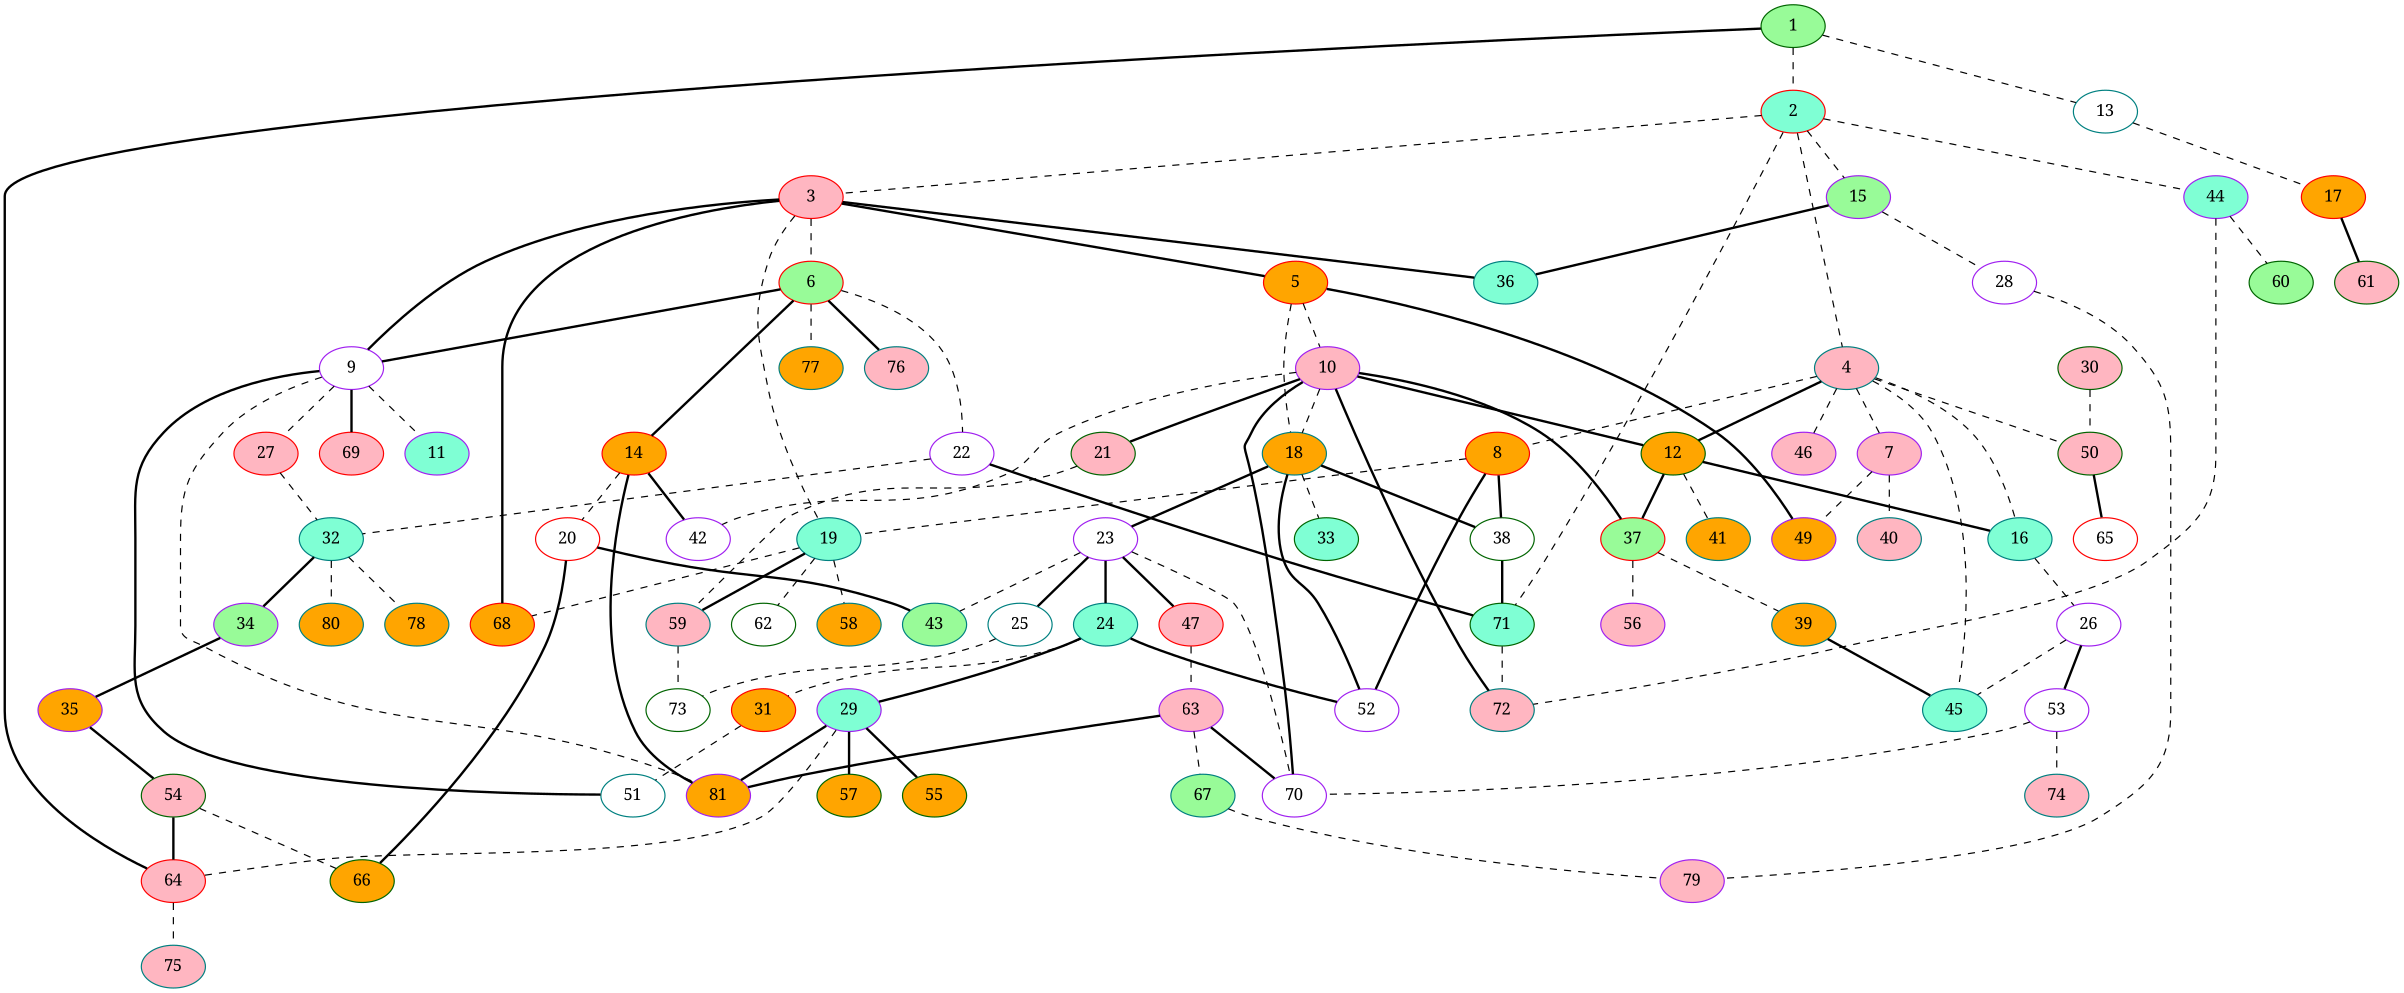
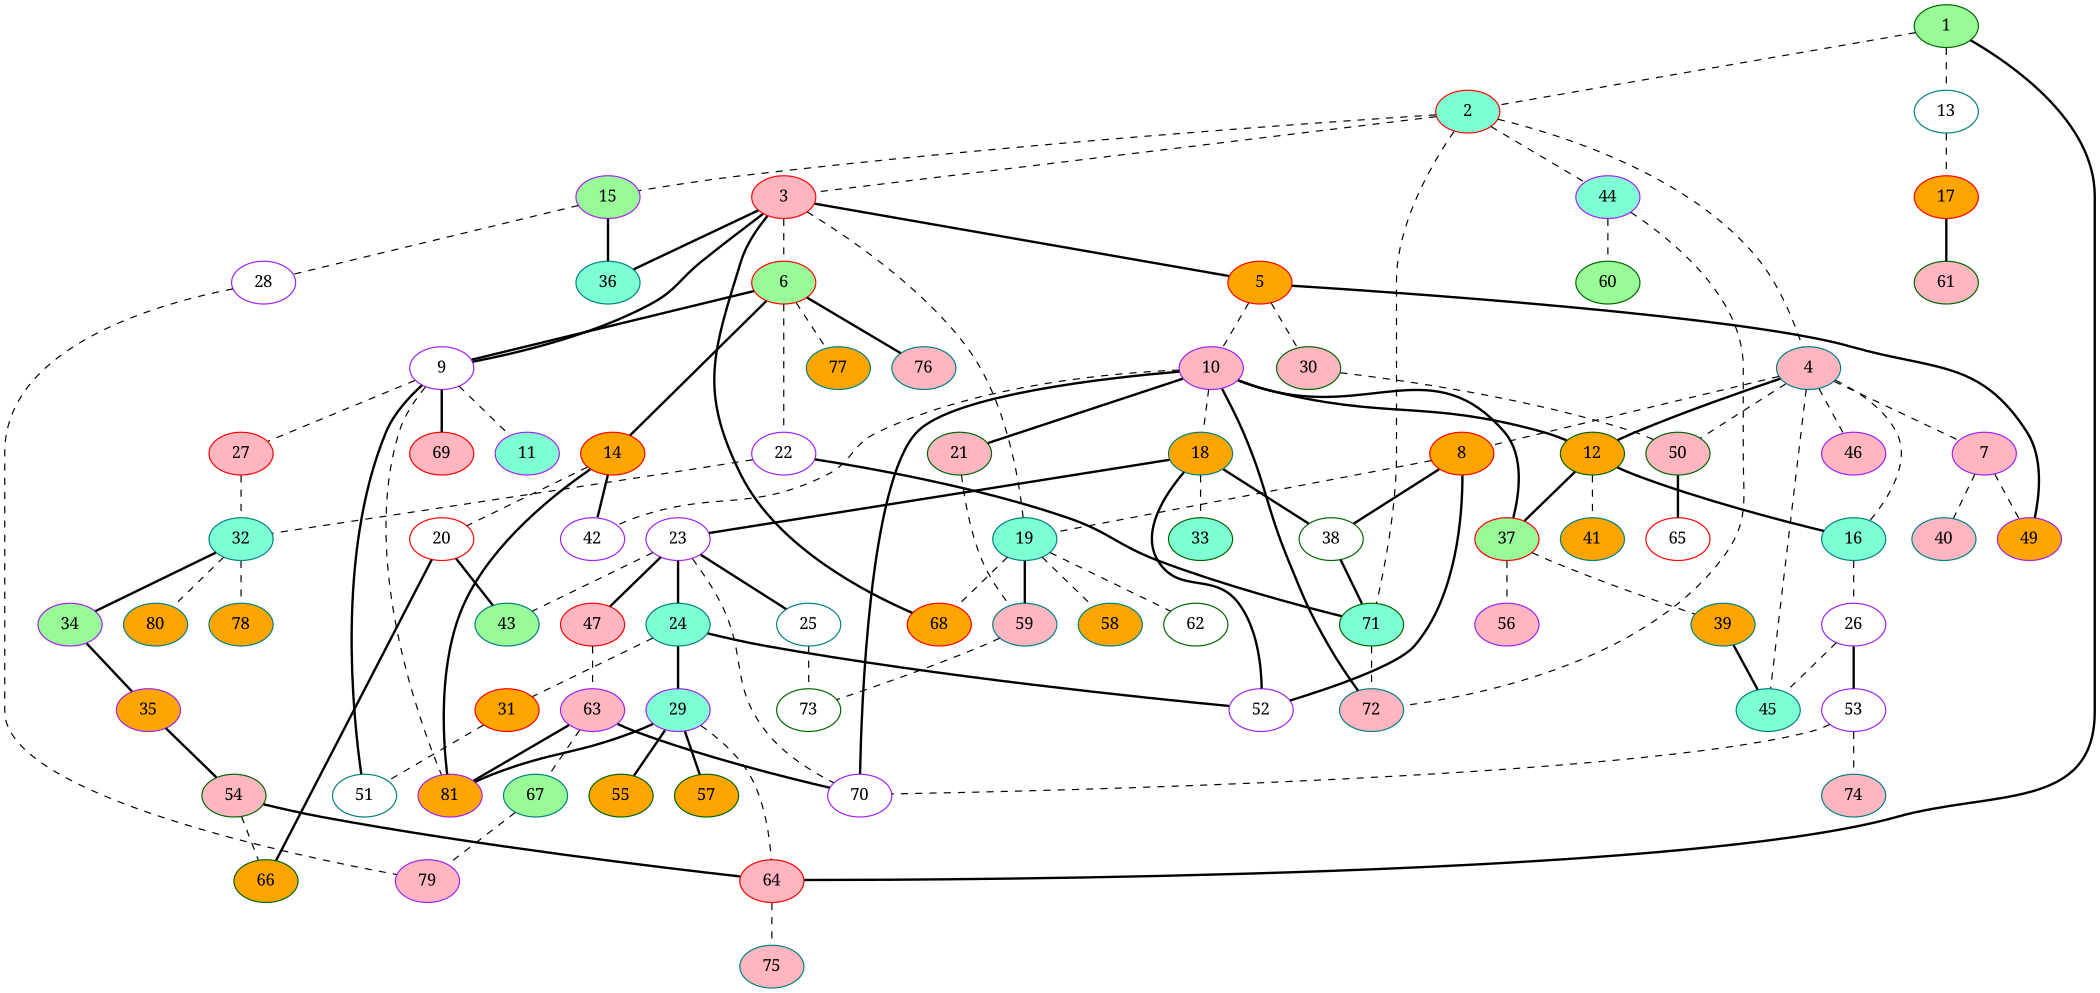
edge "5" -- "18": now "5" -- "30"
